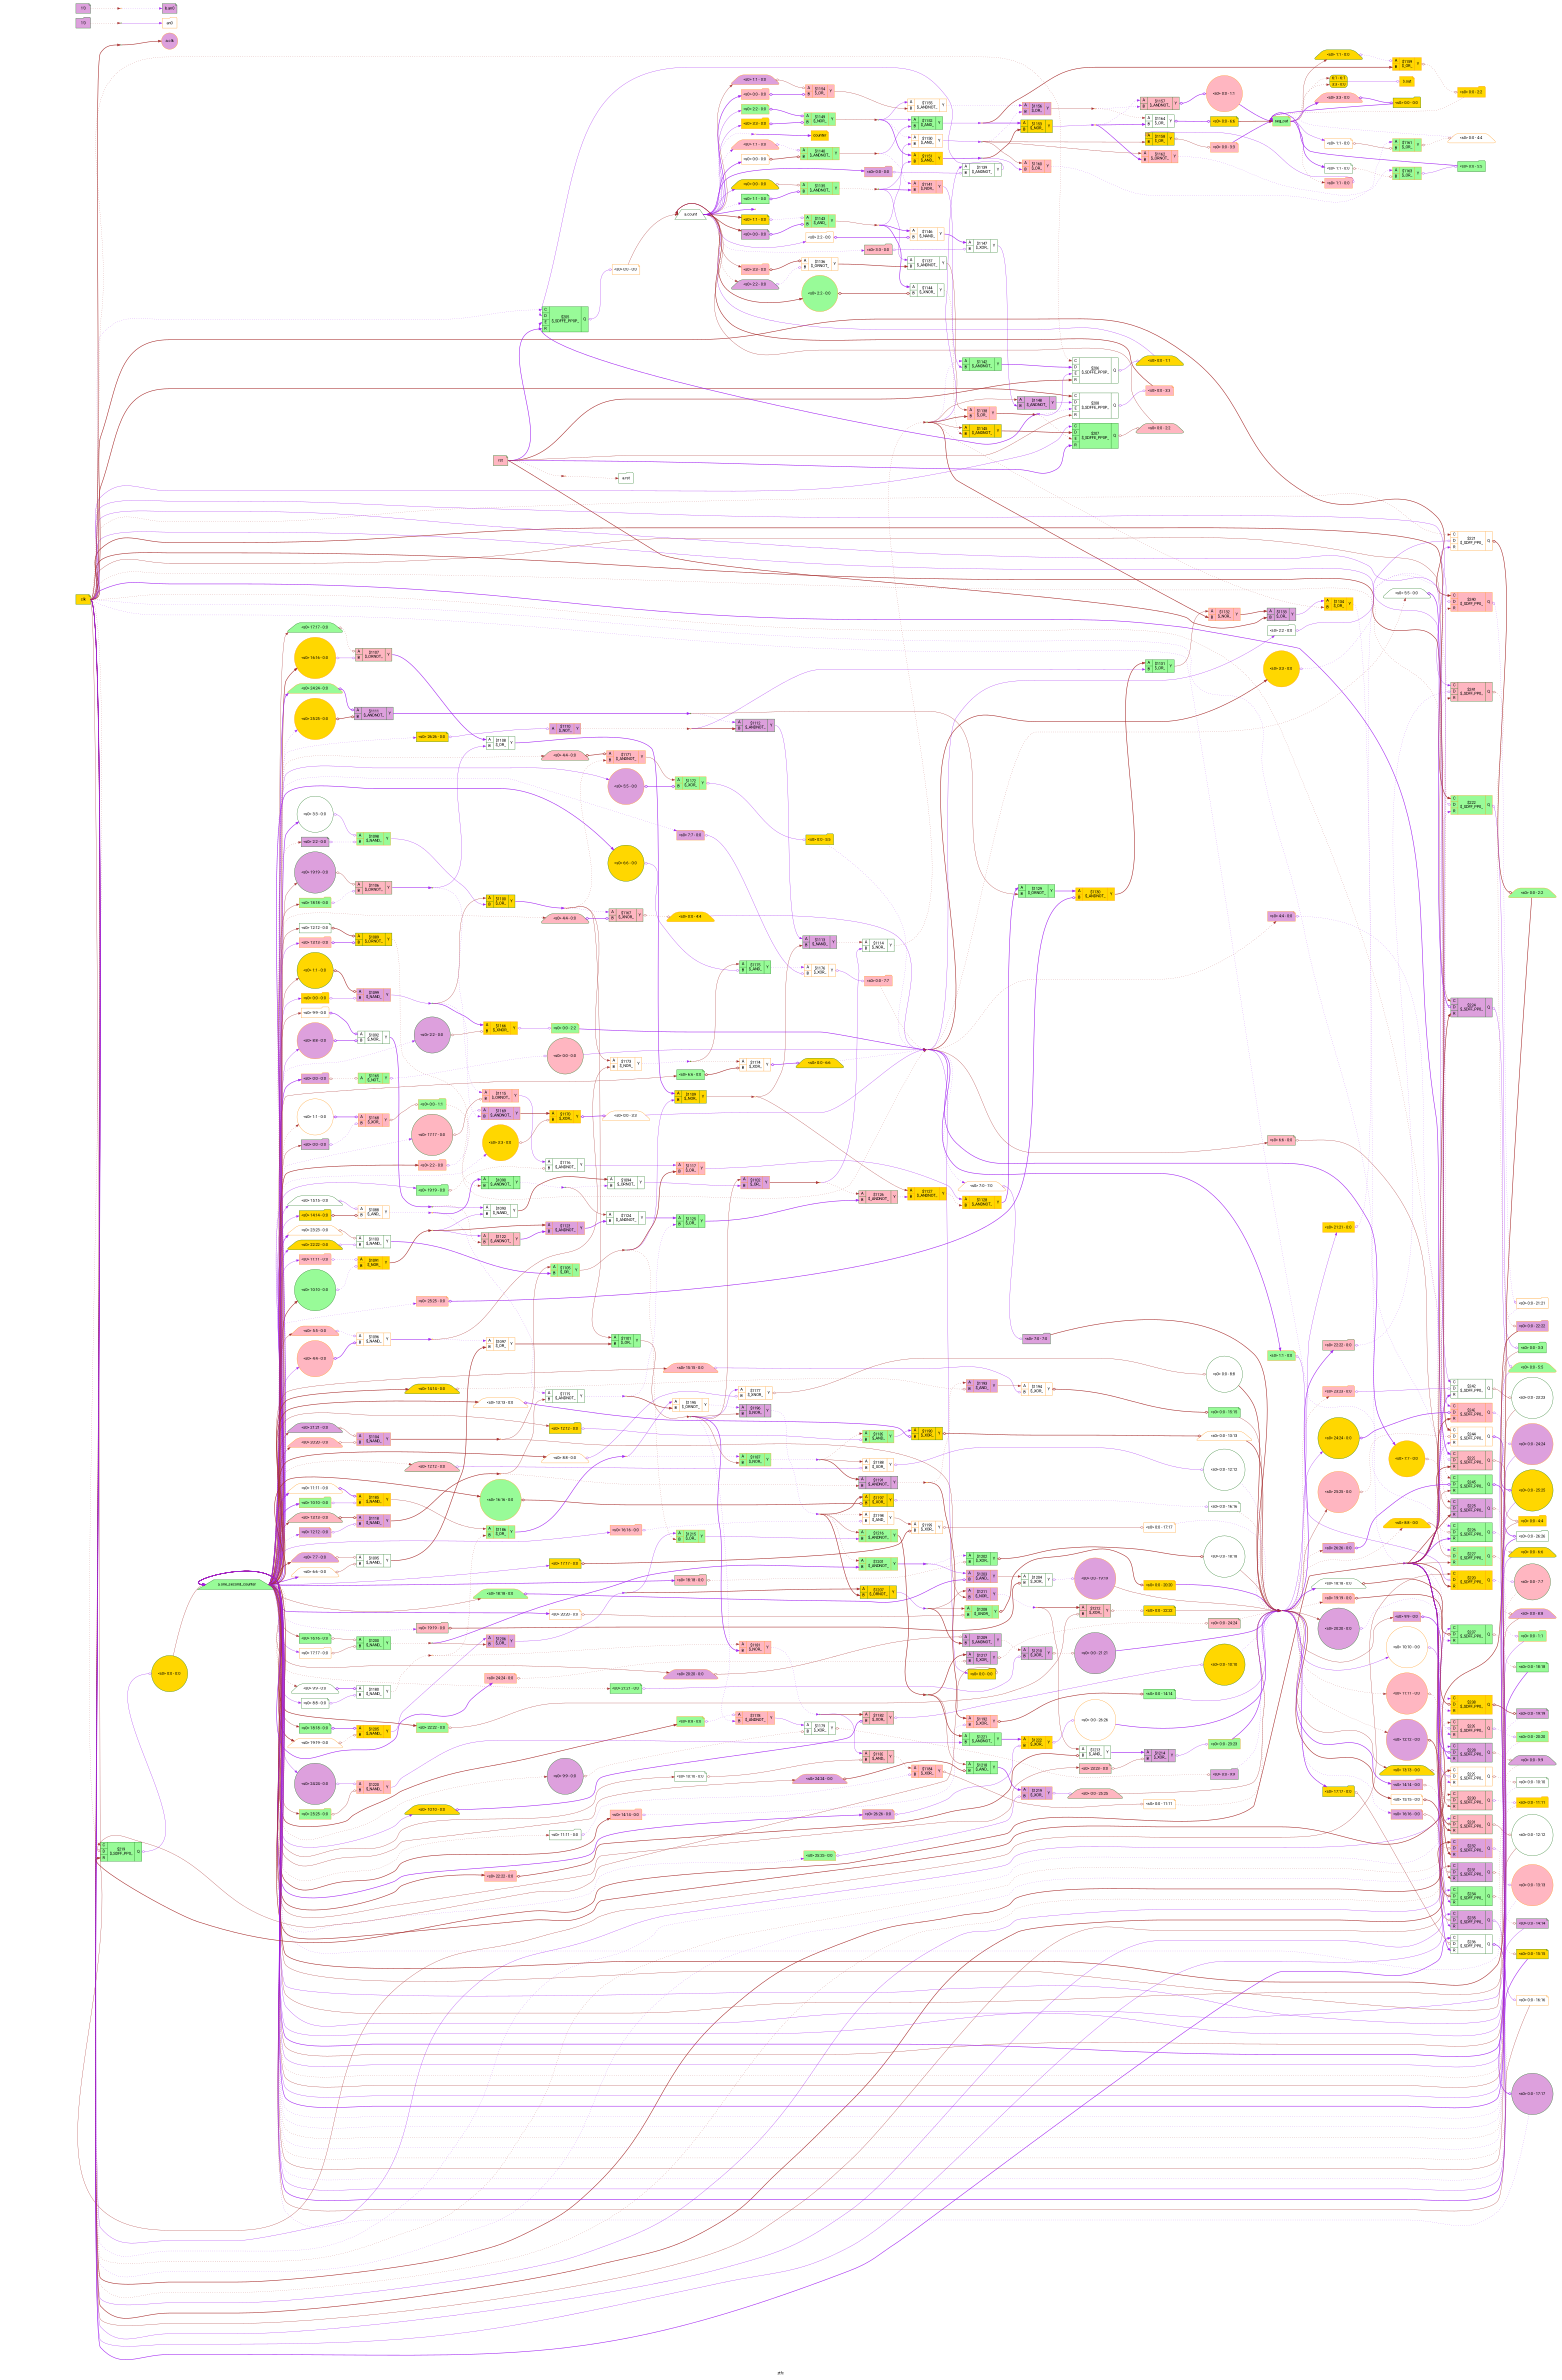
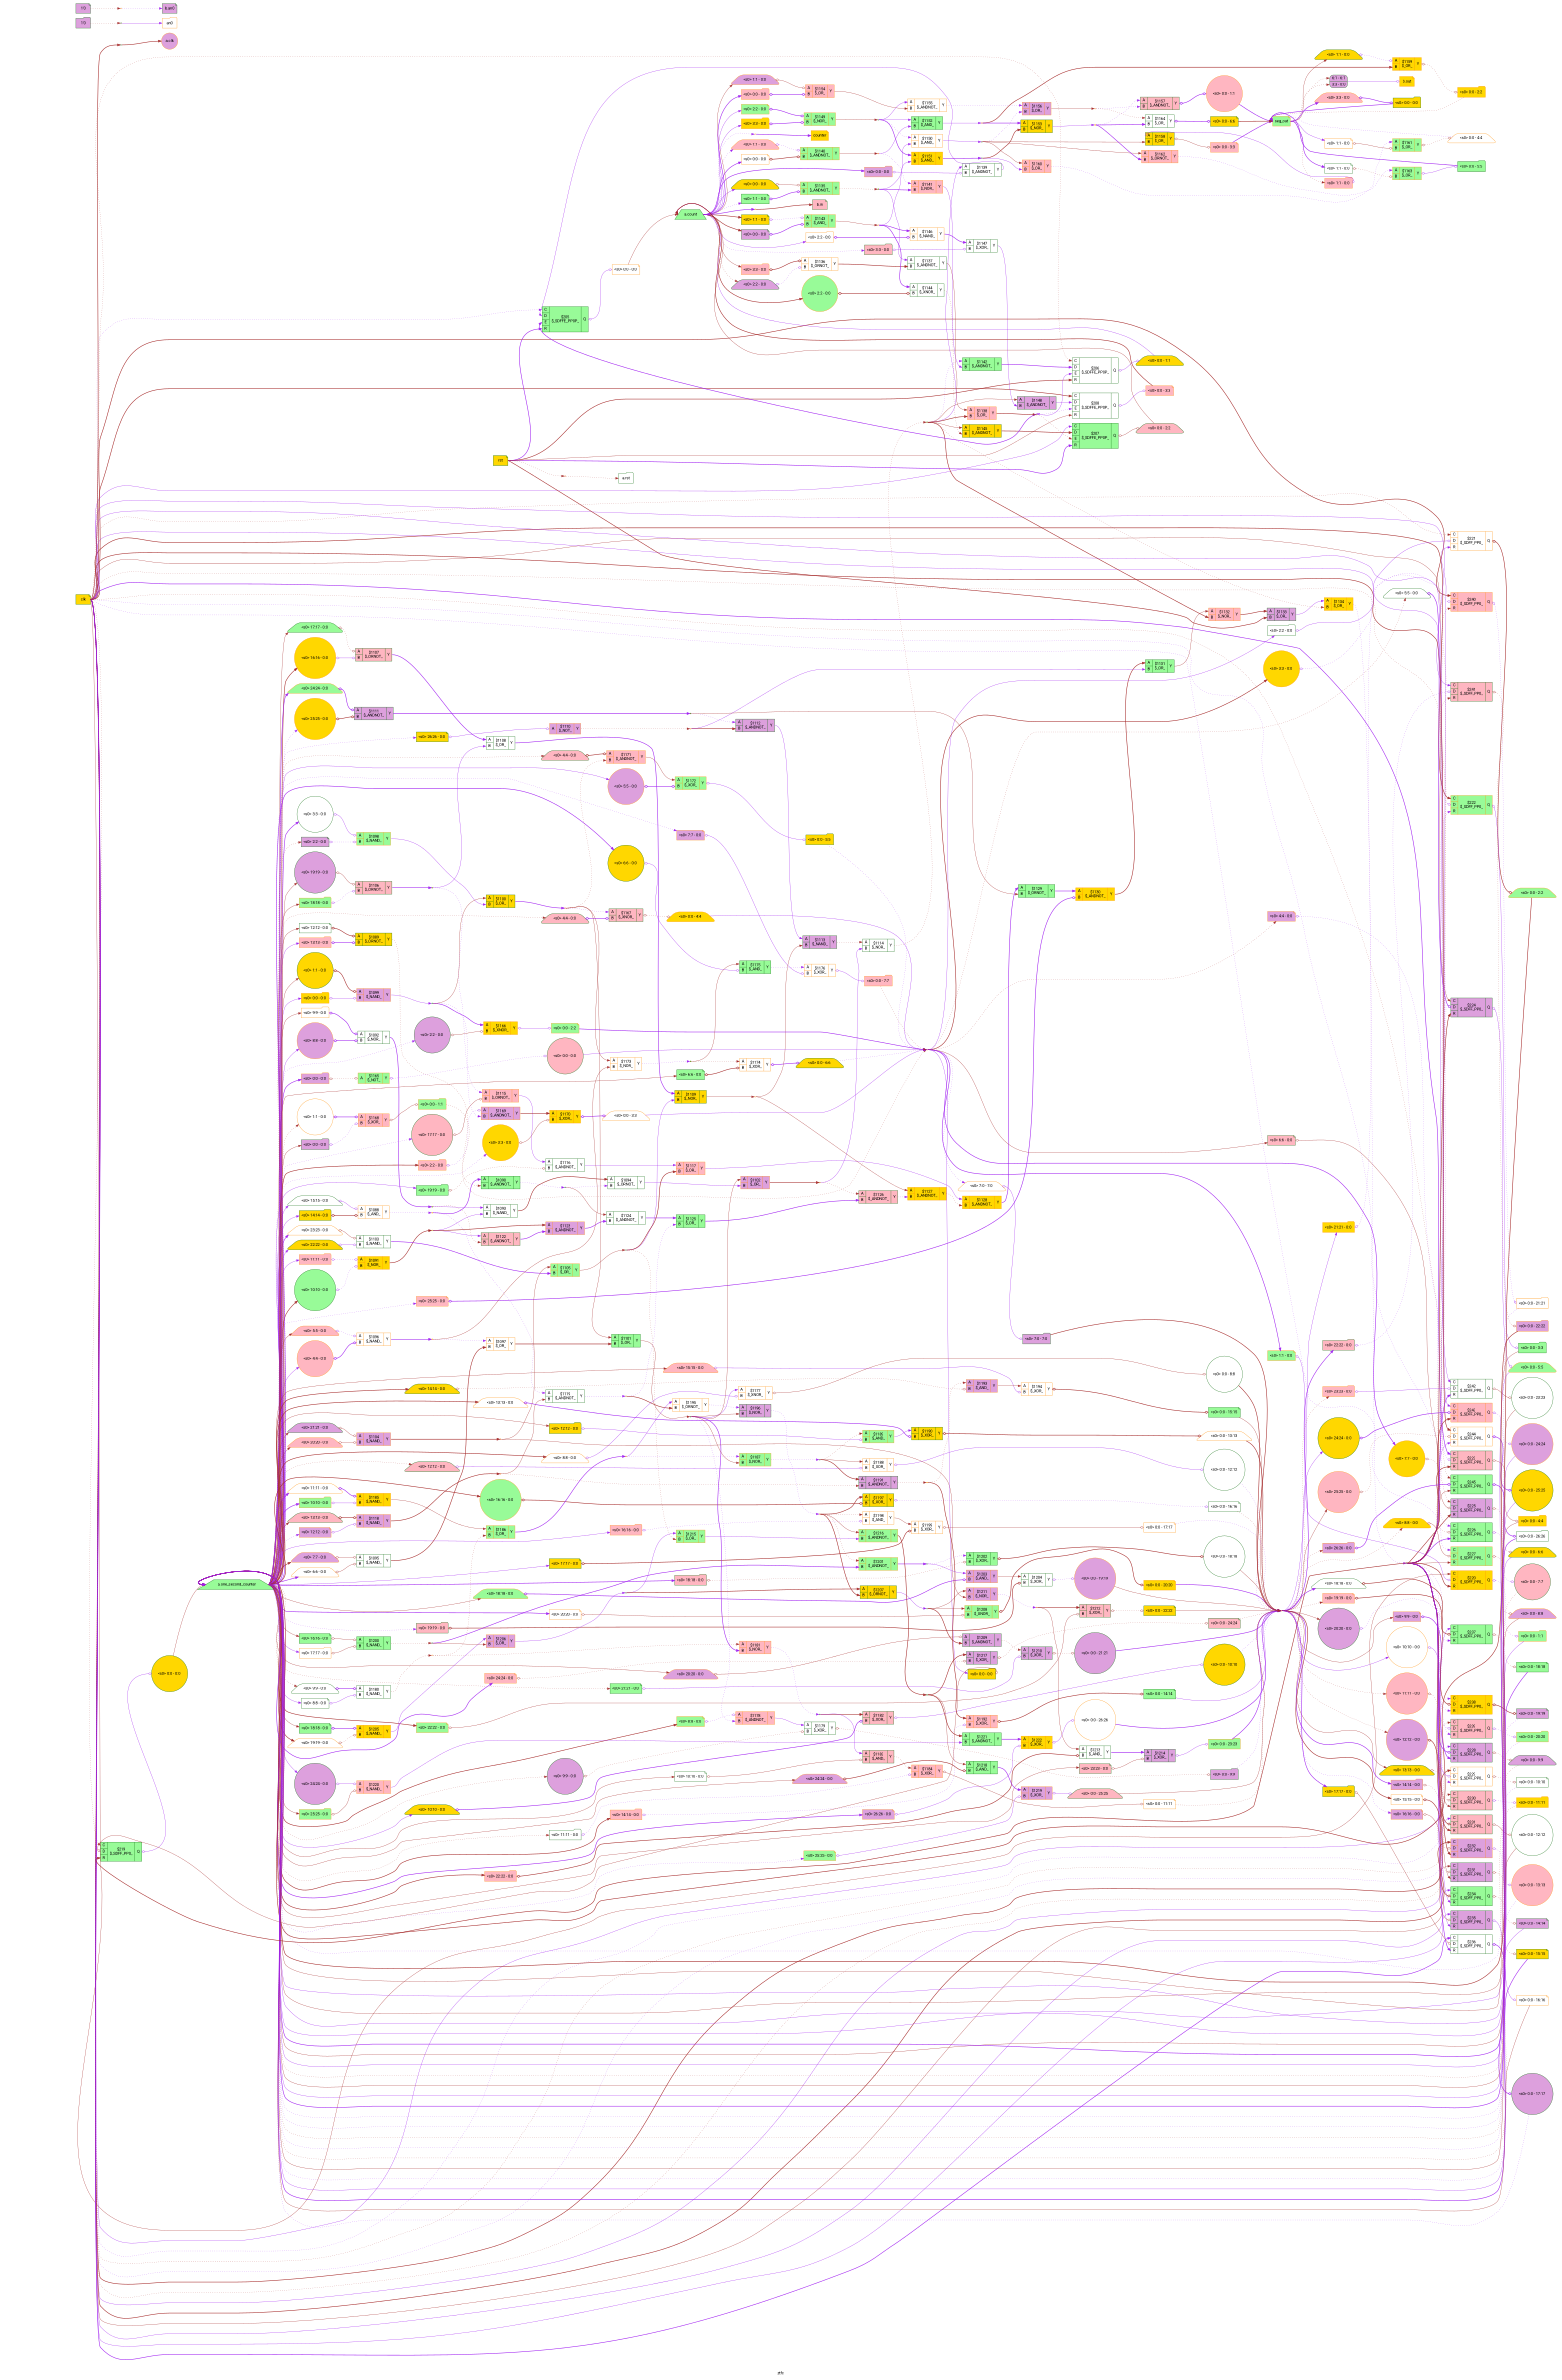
node "6:1 - 6:1": fillcolor gold -> plum
node "b.in": added
node "a.count": fillcolor white -> palegreen
node "rst": fillcolor lightpink -> gold
